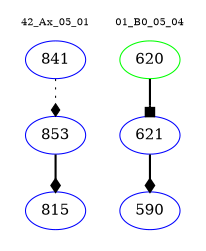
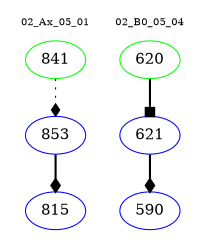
cluster "42_Ax_05_01": label "42_Ax_05_01" -> "02_Ax_05_01"
cluster "01_B0_05_04": label "01_B0_05_04" -> "02_B0_05_04"
node "841": color blue -> green
